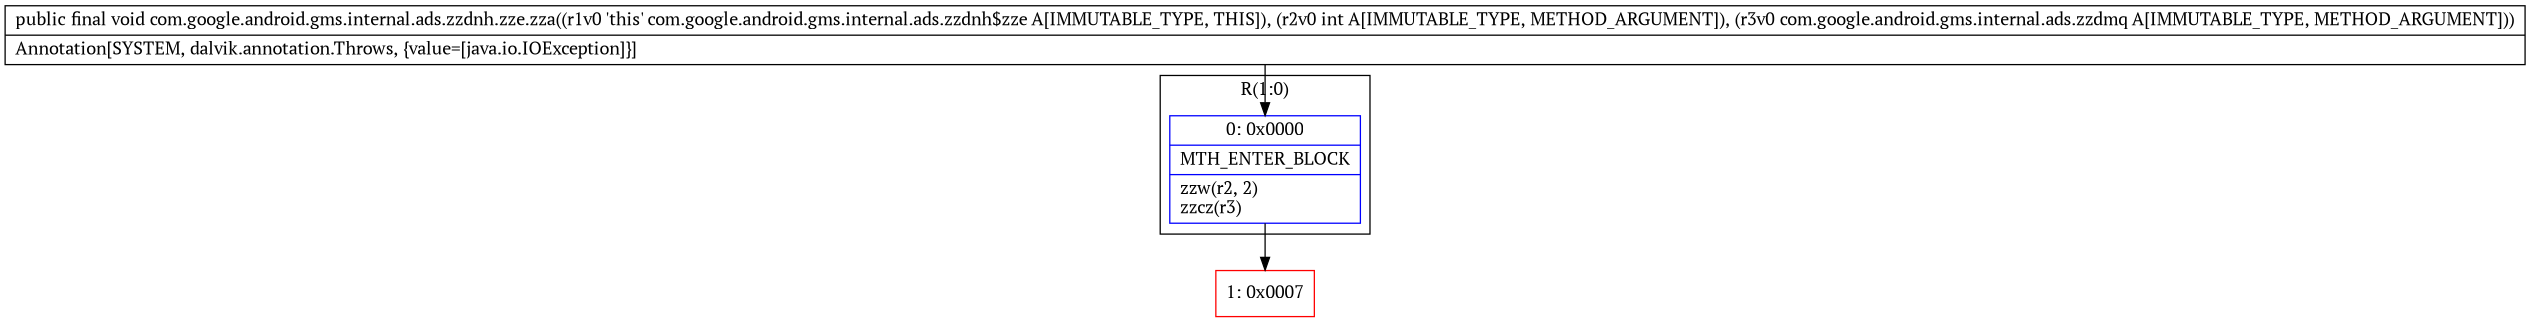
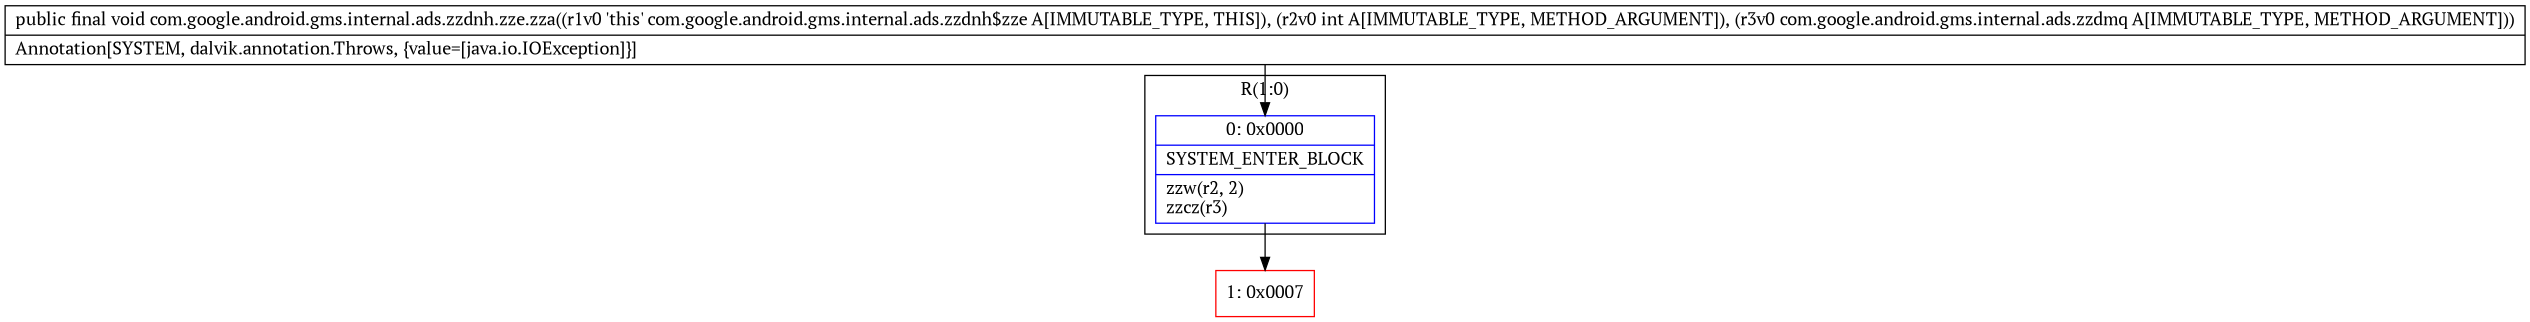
node "0: 0x0000": text "MTH_ENTER_BLOCK" -> "SYSTEM_ENTER_BLOCK"
